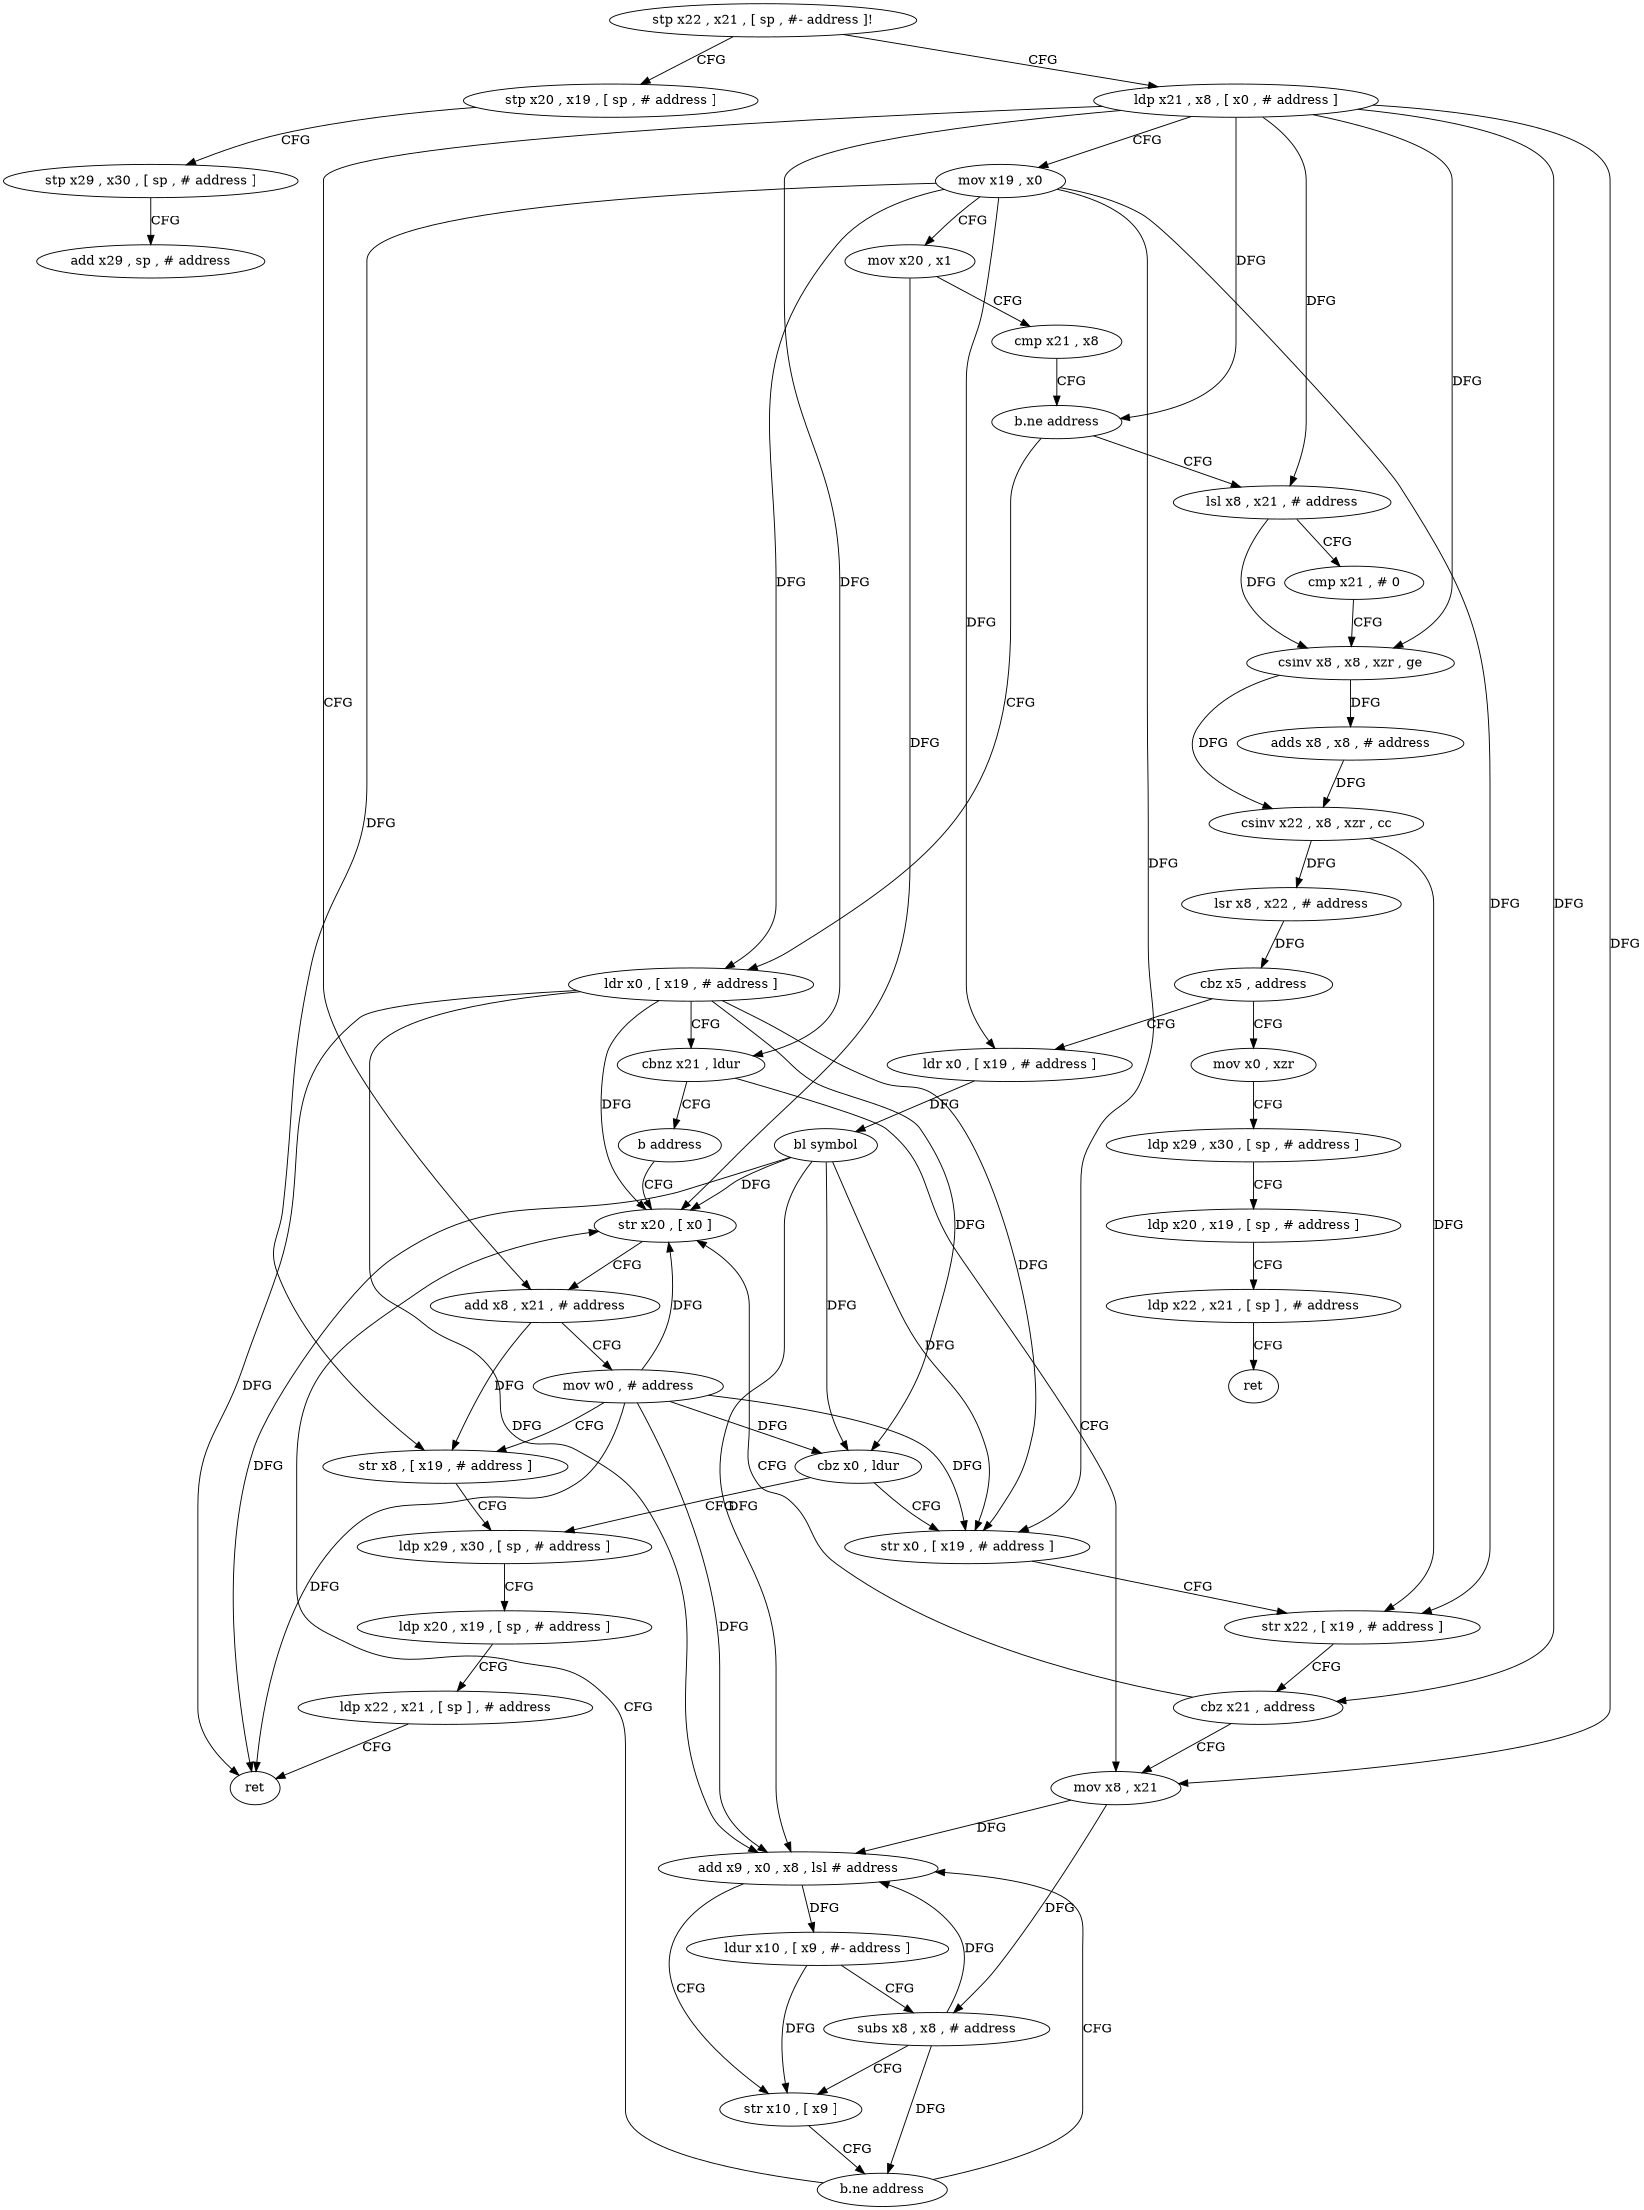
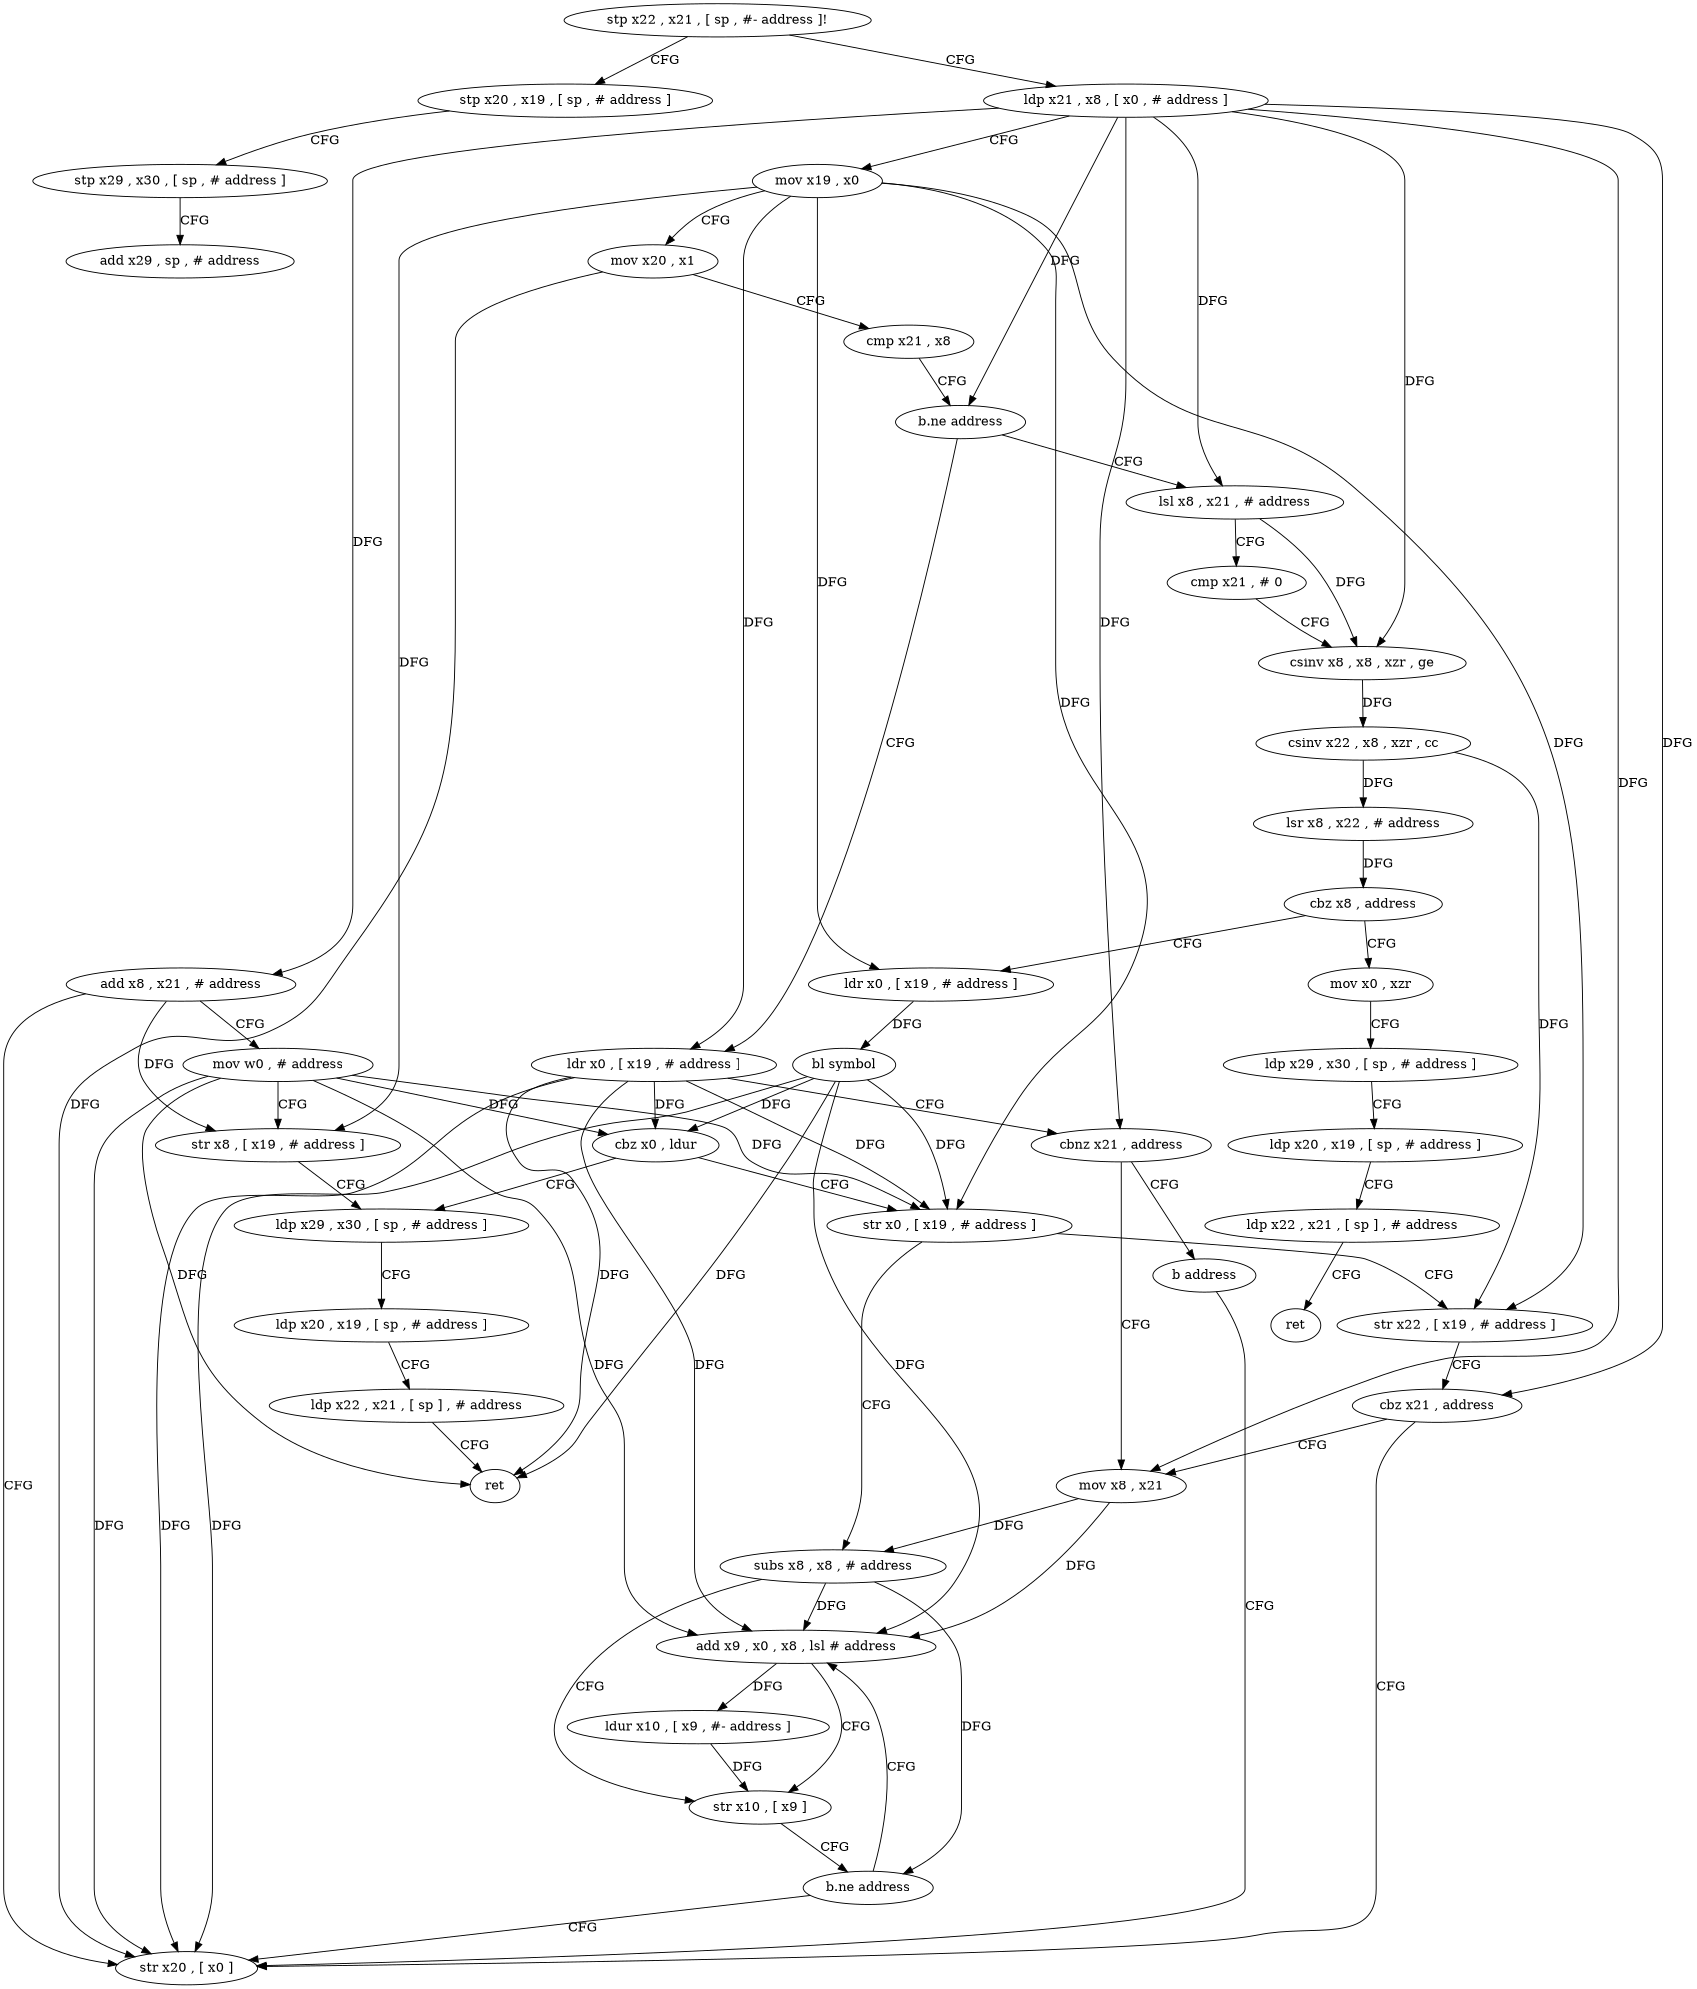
edge "ldp x21 , x8 , [ x0 , # address ]" -> "add x8 , x21 , # address": label "CFG" -> "DFG"
node "adds x8 , x8 , # address": removed
node "cbz x5 , address": label "cbz x5 , address" -> "cbz x8 , address"
node "cbnz x21 , ldur": label "cbnz x21 , ldur" -> "cbnz x21 , address"
edge "str x20 , [ x0 ]" -> "add x8 , x21 , # address": reversed
edge "ldur x10 , [ x9 , #- address ]" -> "subs x8 , x8 , # address": now "str x0 , [ x19 , # address ]" -> "subs x8 , x8 , # address"
